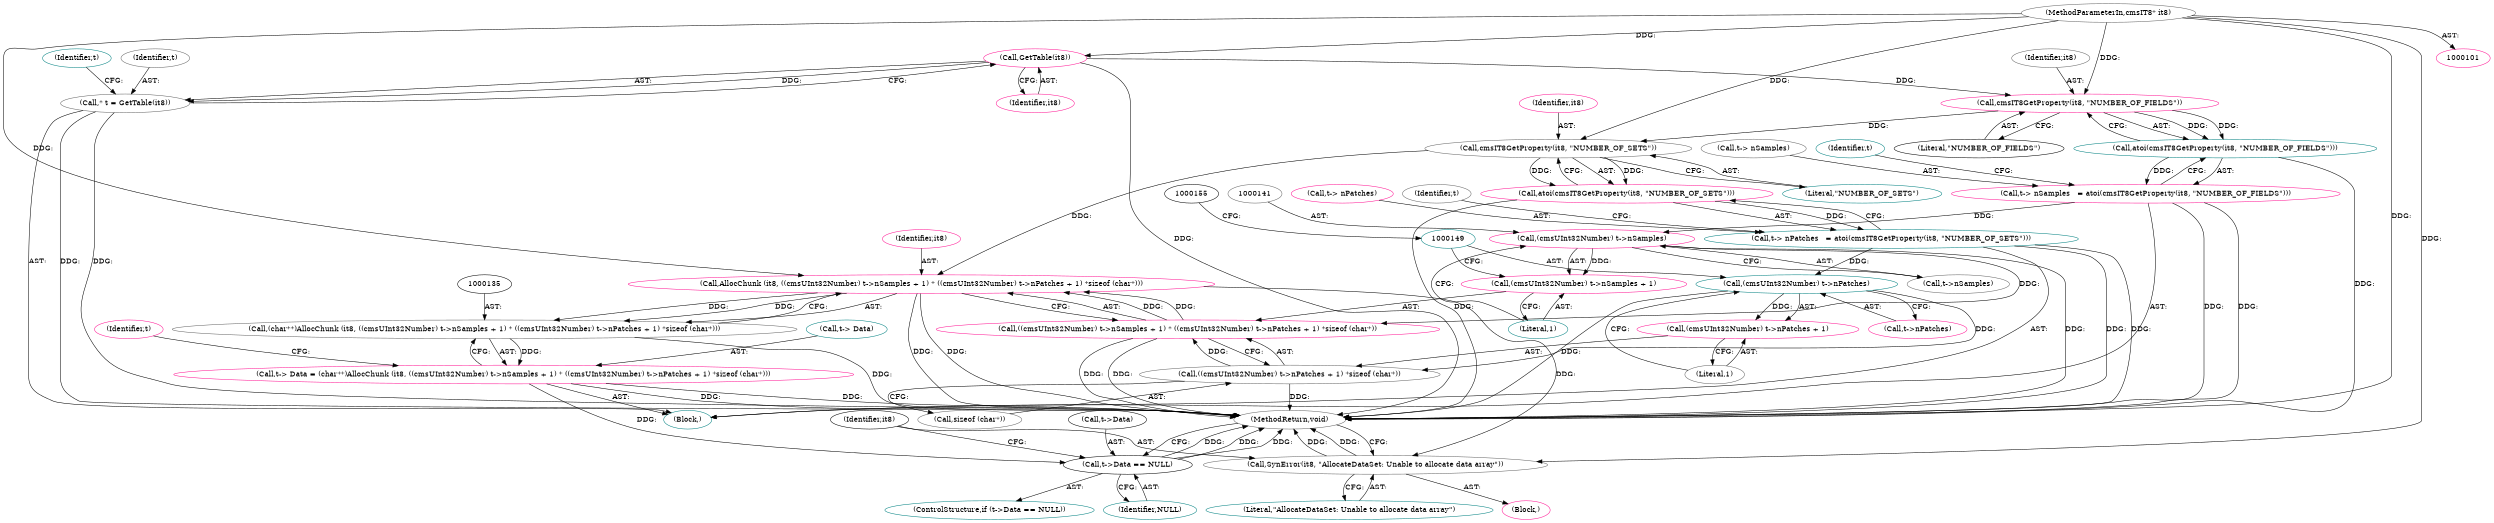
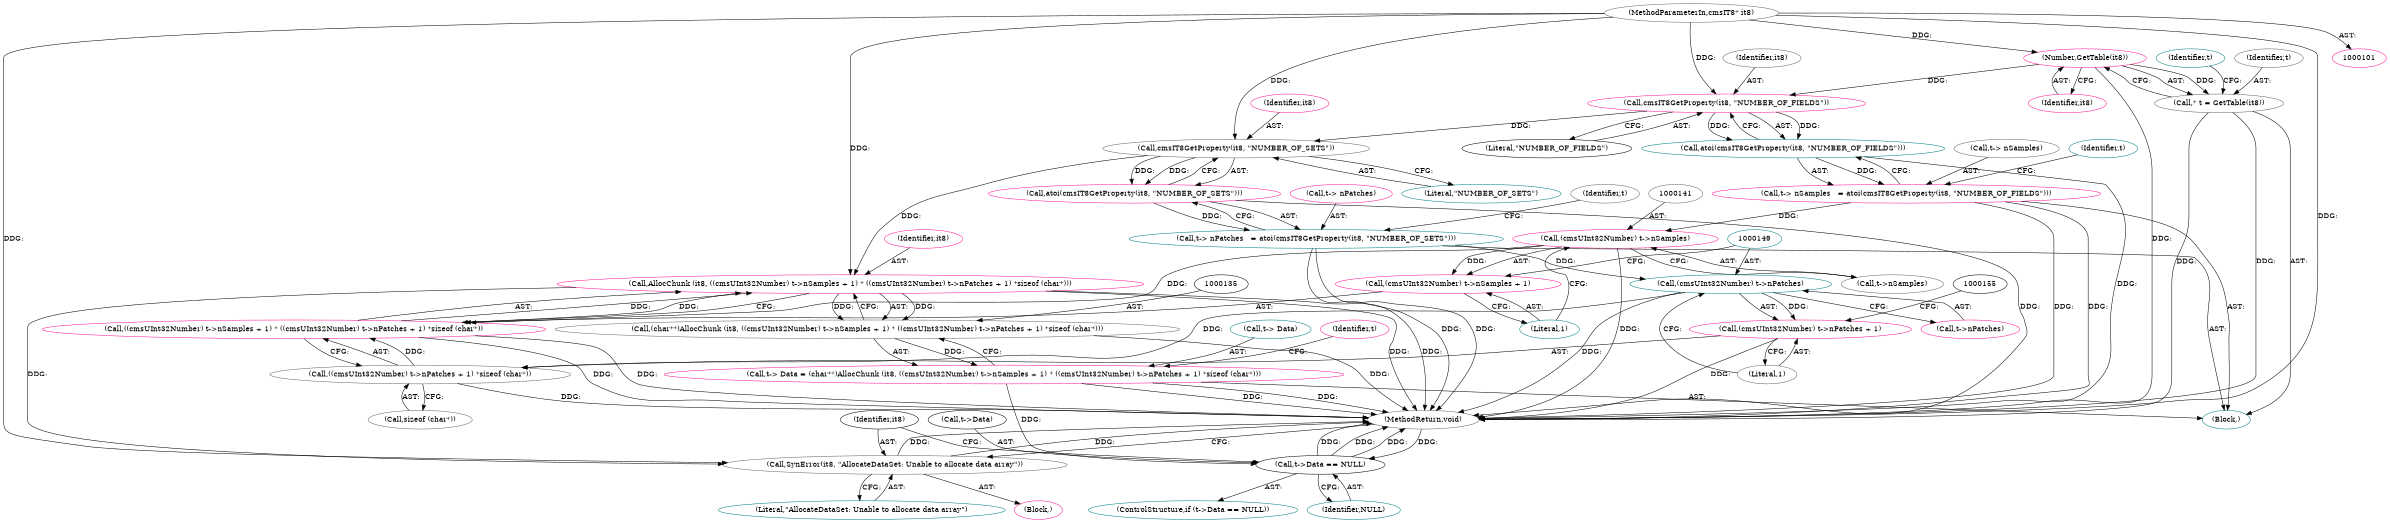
node "(Call,GetTable(it8))": label "(Call,GetTable(it8))" -> "(Number,GetTable(it8))"
edge "1000155" -> "1000149": now "1000155" -> "(Call,(cmsUInt32Number) t->nPatches + 1)"
edge "(Call,(cmsUInt32Number) t->nPatches + 1)" -> "(MethodReturn,void)": added, label "DDG:"
edge "(MethodReturn,void)" -> "(Call,t->Data == NULL)": label "CFG: " -> "DDG: "
